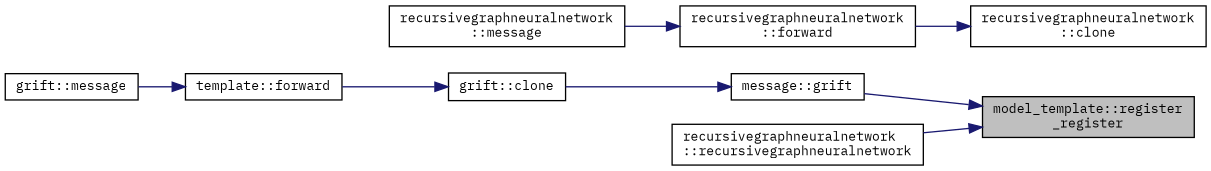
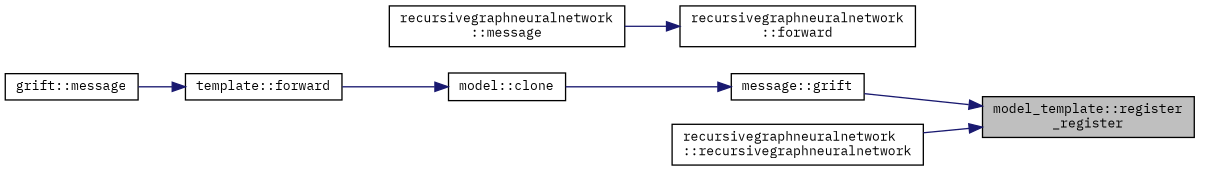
node "recursivegraphneuralnetwork ::clone": removed
node "grift::clone": label "grift::clone" -> "model::clone"
